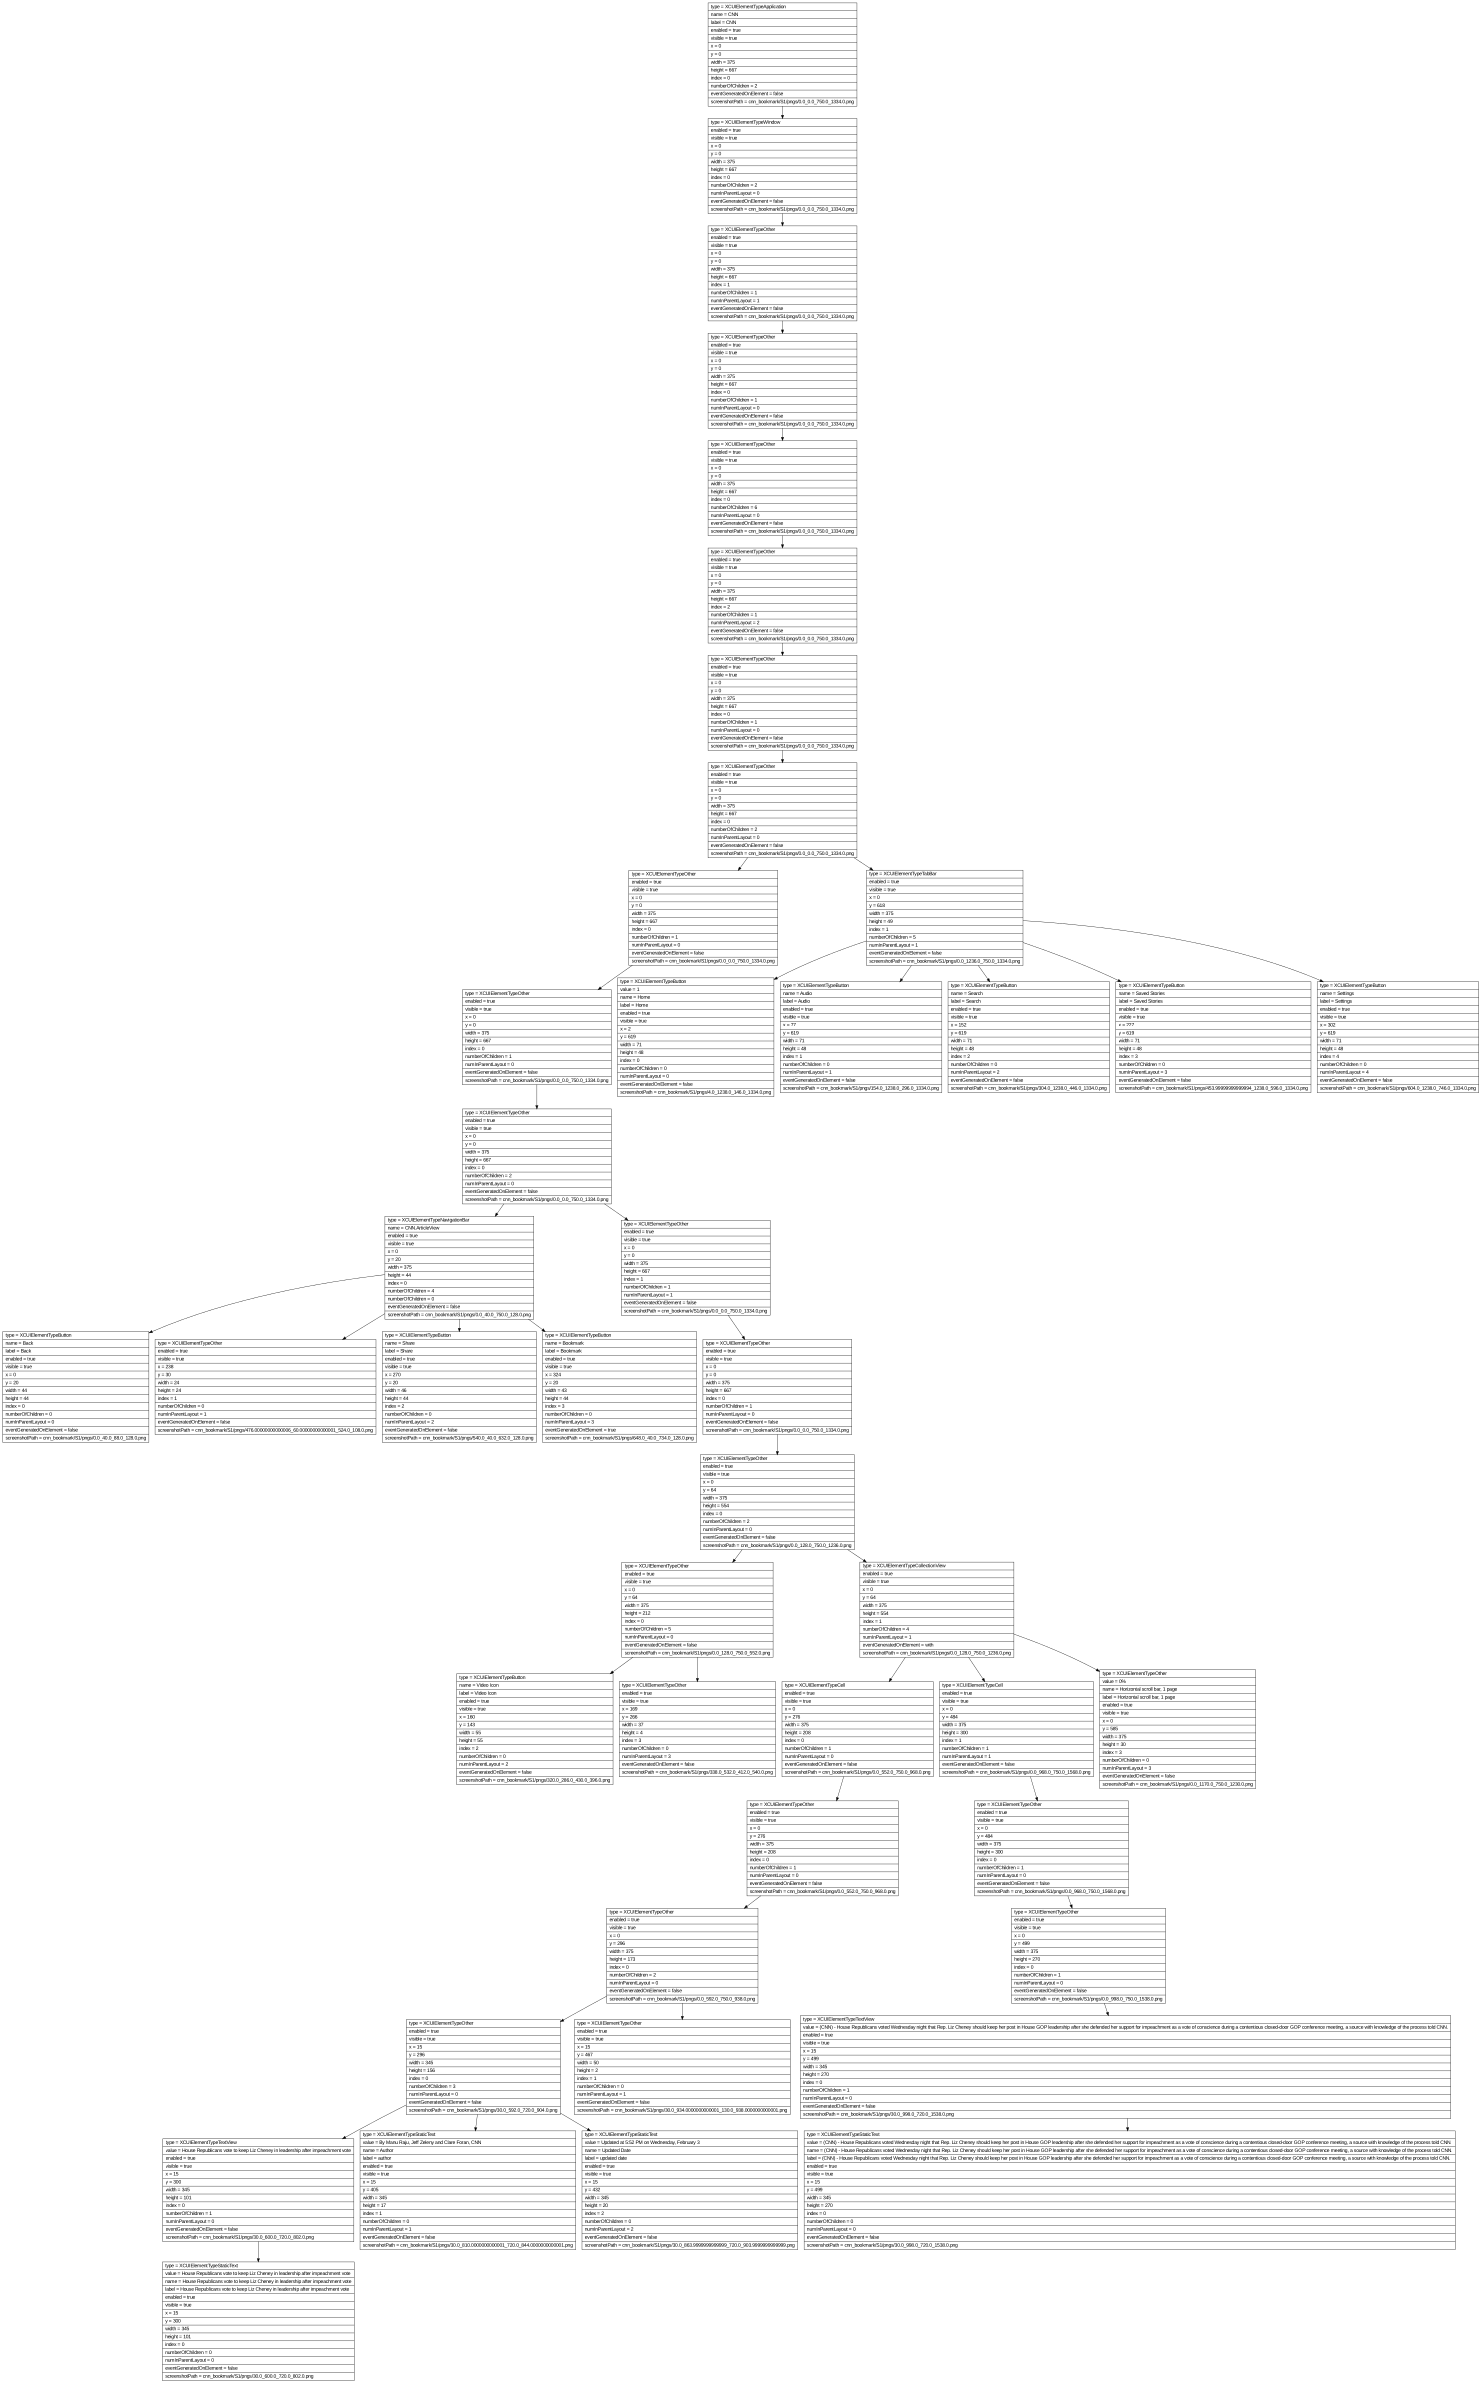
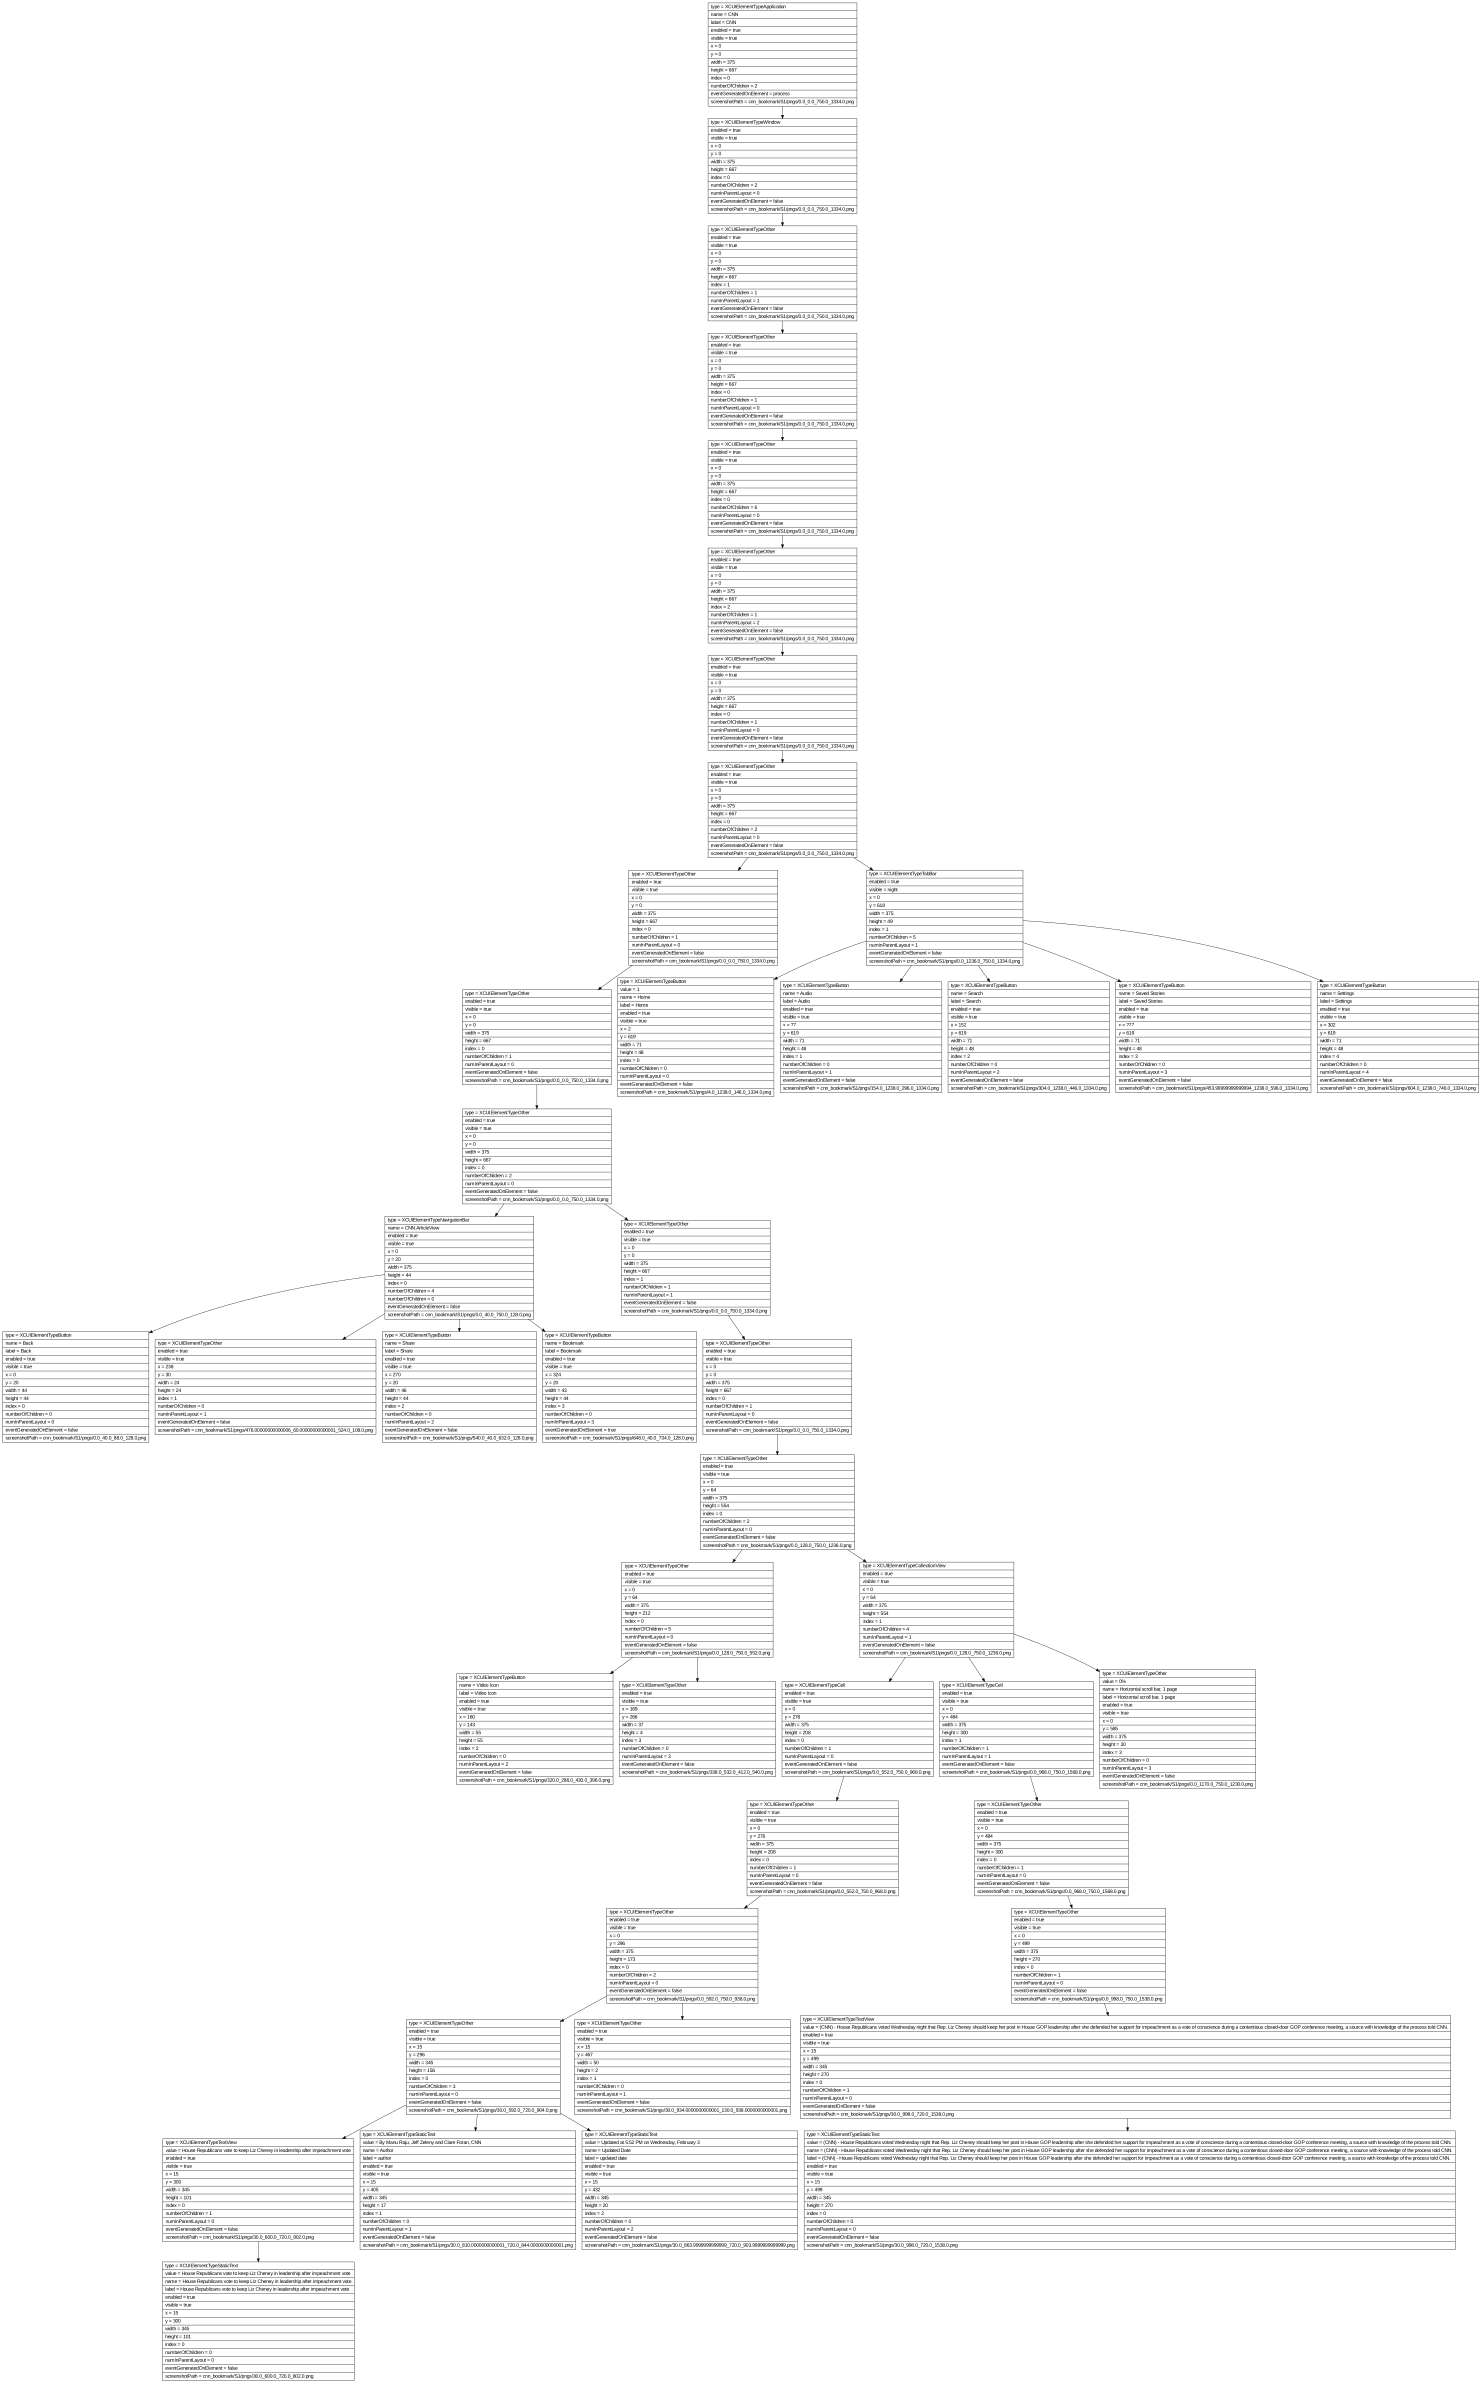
node "type = XCUIElementTypeApplication": text "eventGeneratedOnElement = false" -> "eventGeneratedOnElement = process"
node "type = XCUIElementTypeTabBar": text "visible = true" -> "visible = night"
node "type = XCUIElementTypeCollectionView": text "eventGeneratedOnElement = with" -> "eventGeneratedOnElement = false"
